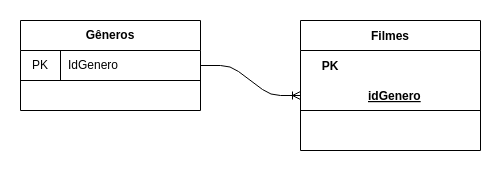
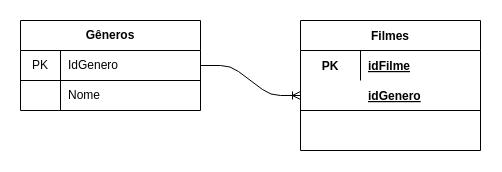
node "idFilme": added
node "Nome": added
